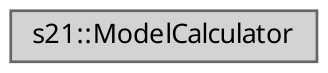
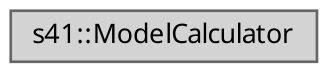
node "s21::ModelCalculator": label "s21::ModelCalculator" -> "s41::ModelCalculator"
